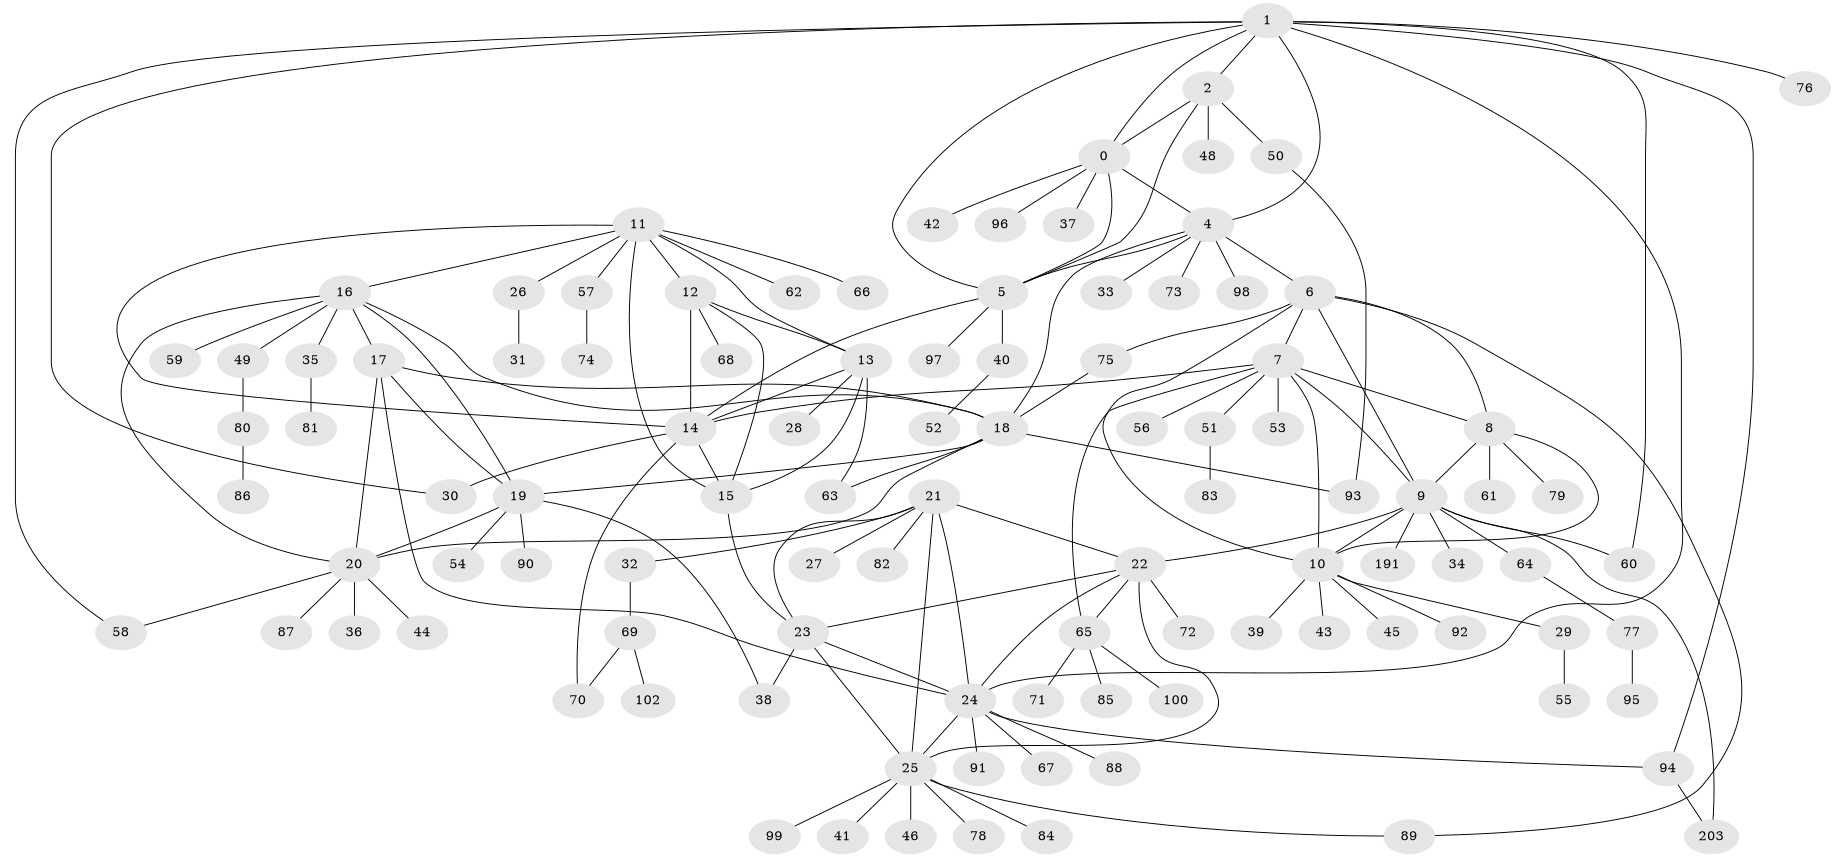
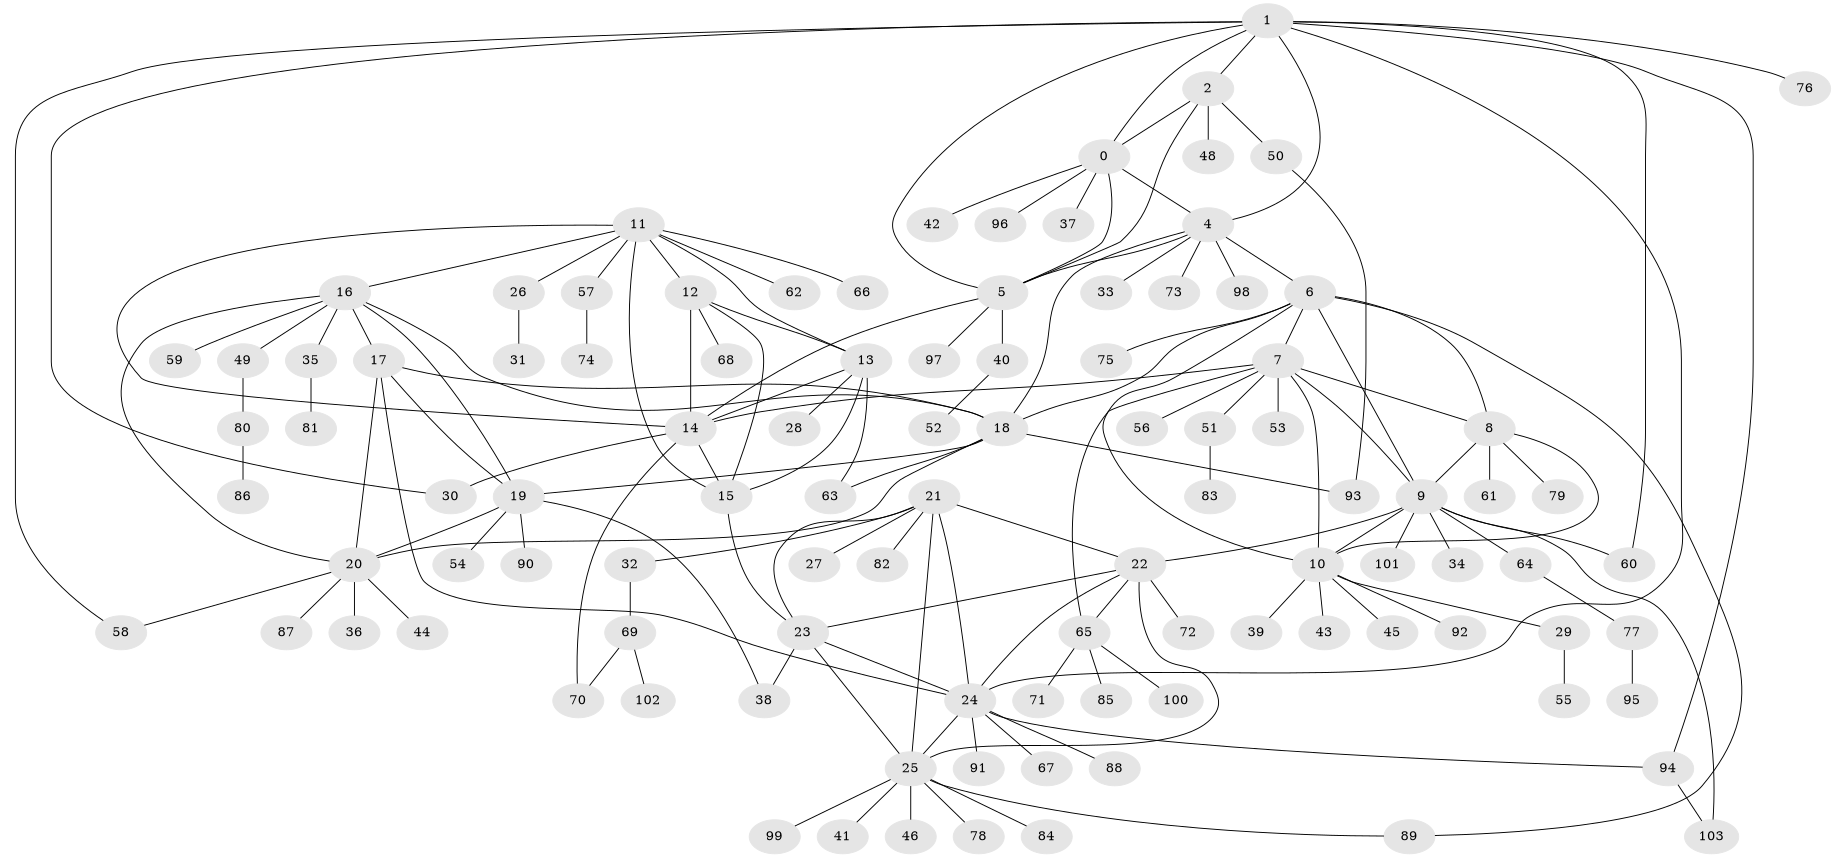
edge "75" -- "18": now "6" -- "18"
node "191": label "191" -> "101"
node "203": label "203" -> "103"
